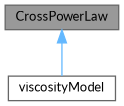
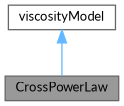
edge "viscosityModel" -> "CrossPowerLaw": reversed
